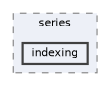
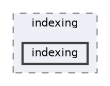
cluster "series": label "series" -> "indexing"
